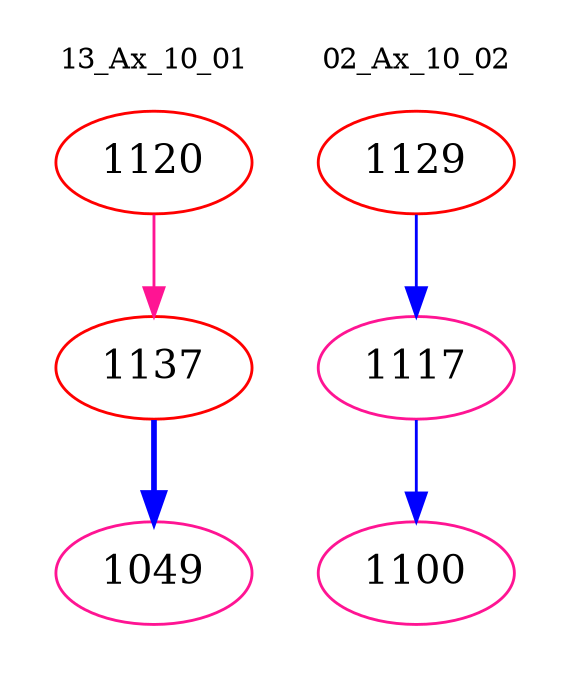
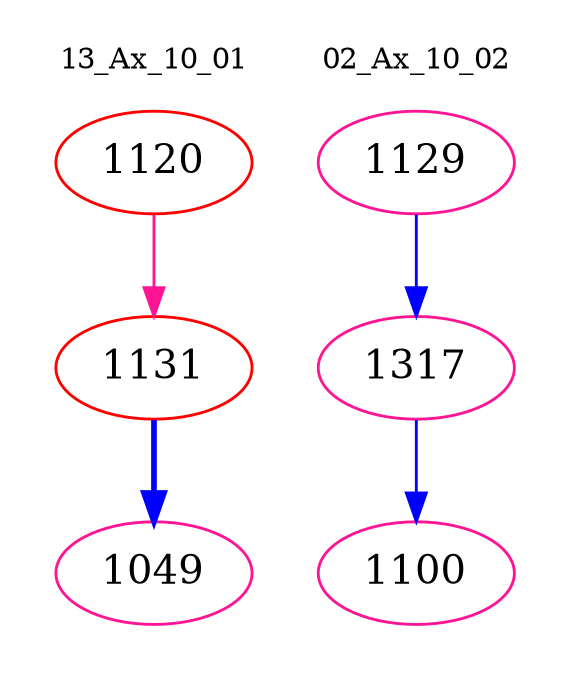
node "1129": color red -> deeppink
node "1137": label "1137" -> "1131"
node "1117": label "1117" -> "1317"
